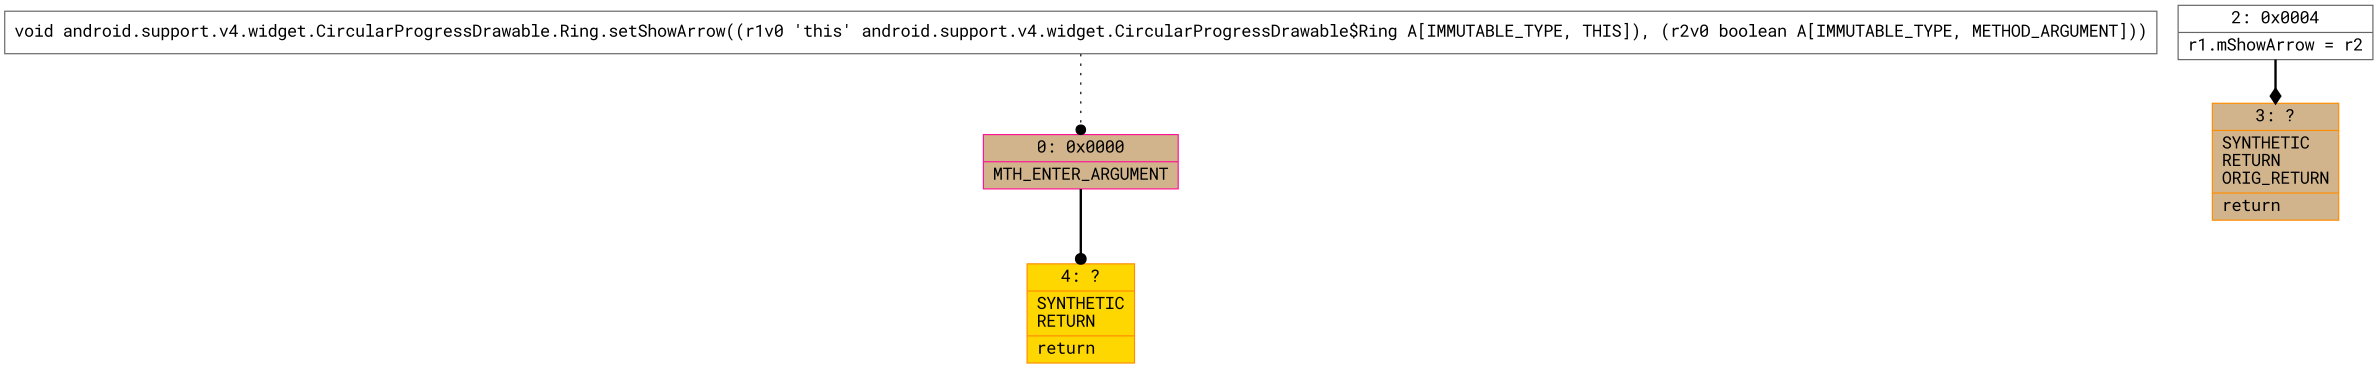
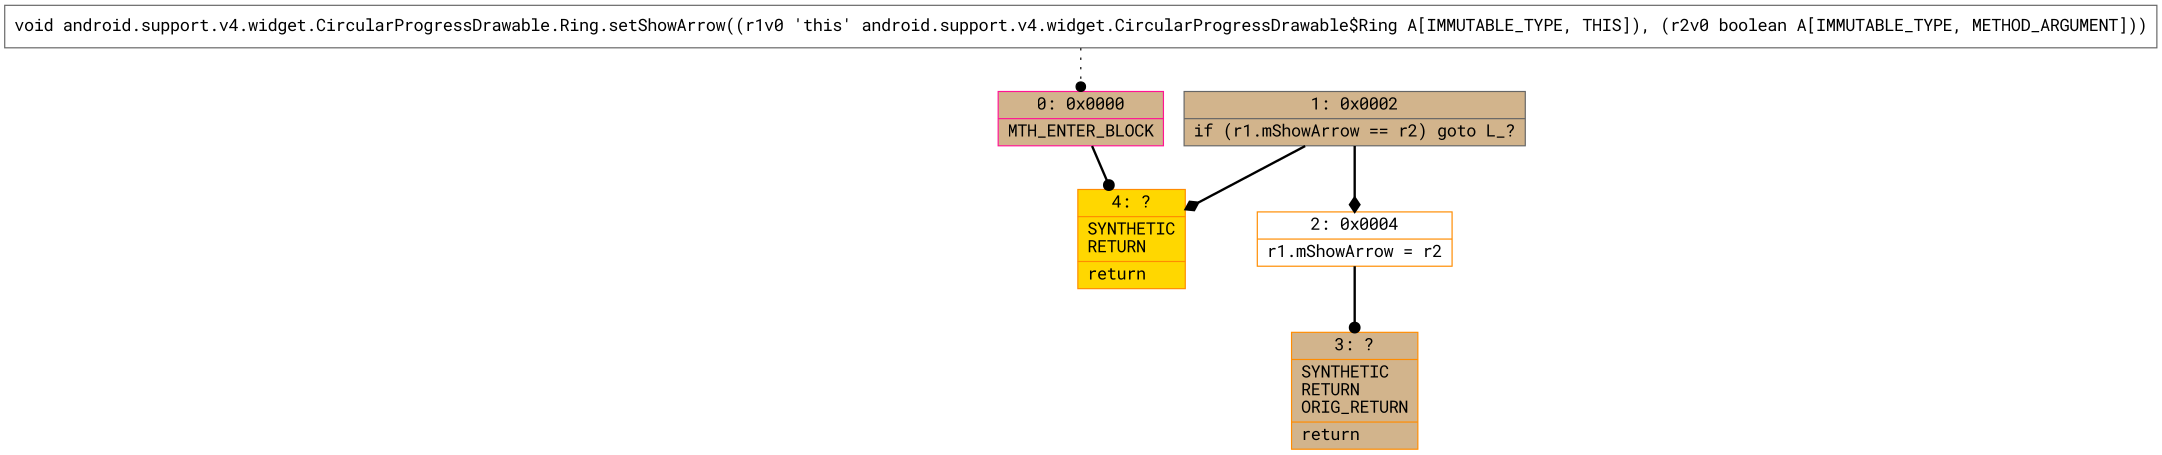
node "2: 0x0004": color gray40 -> darkorange
edge "2: 0x0004" -> "3: ?": arrowhead diamond -> dot
node "1: 0x0002": added
node "0: 0x0000": text "MTH_ENTER_ARGUMENT" -> "MTH_ENTER_BLOCK"
